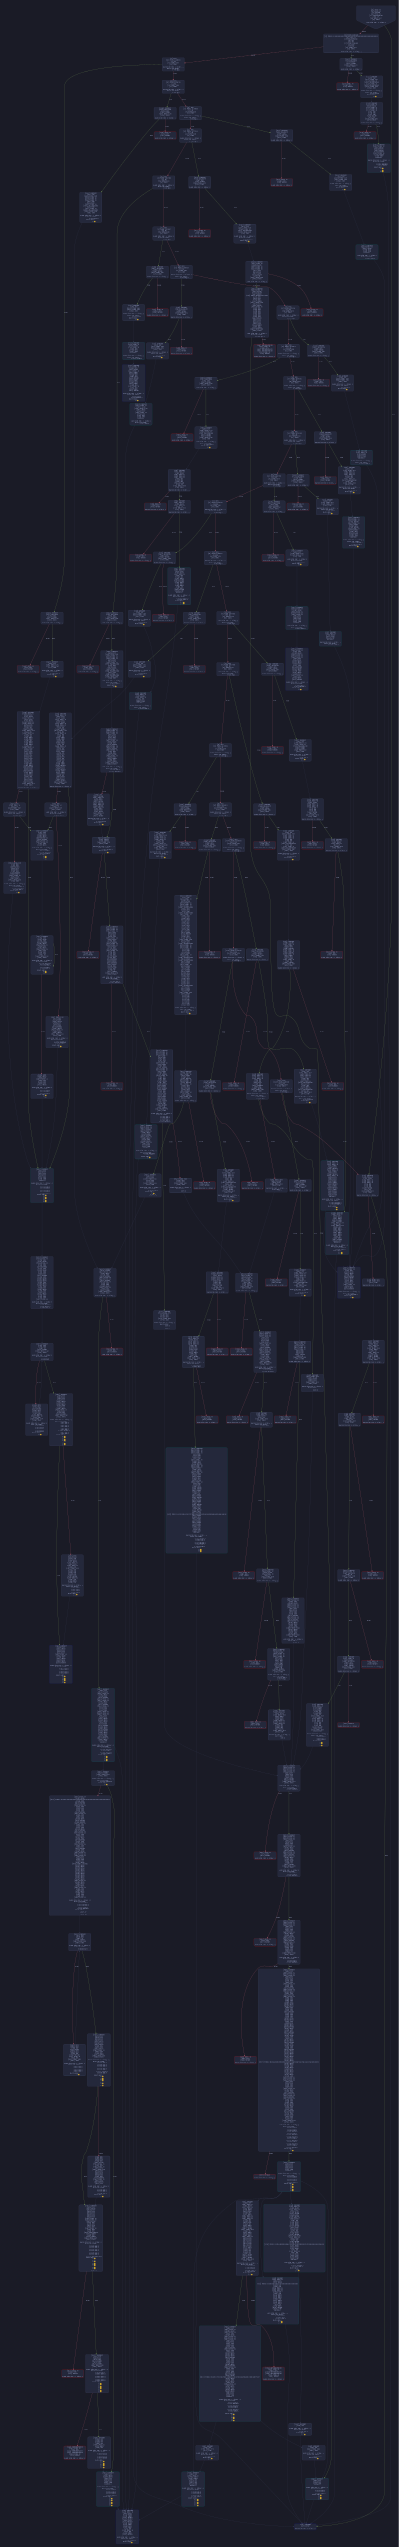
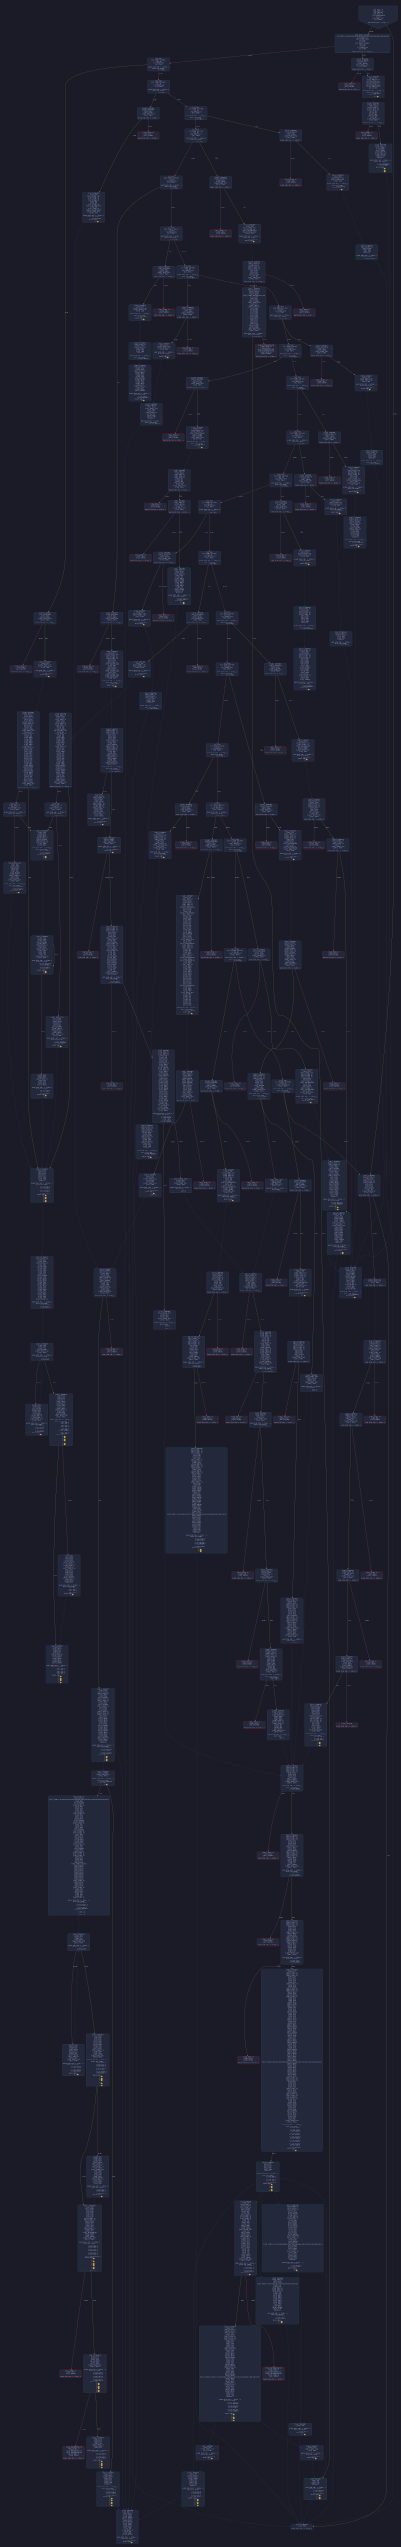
node "[0c5c] INVALID Stack size req: 0, sizeΔ: 0": removed
